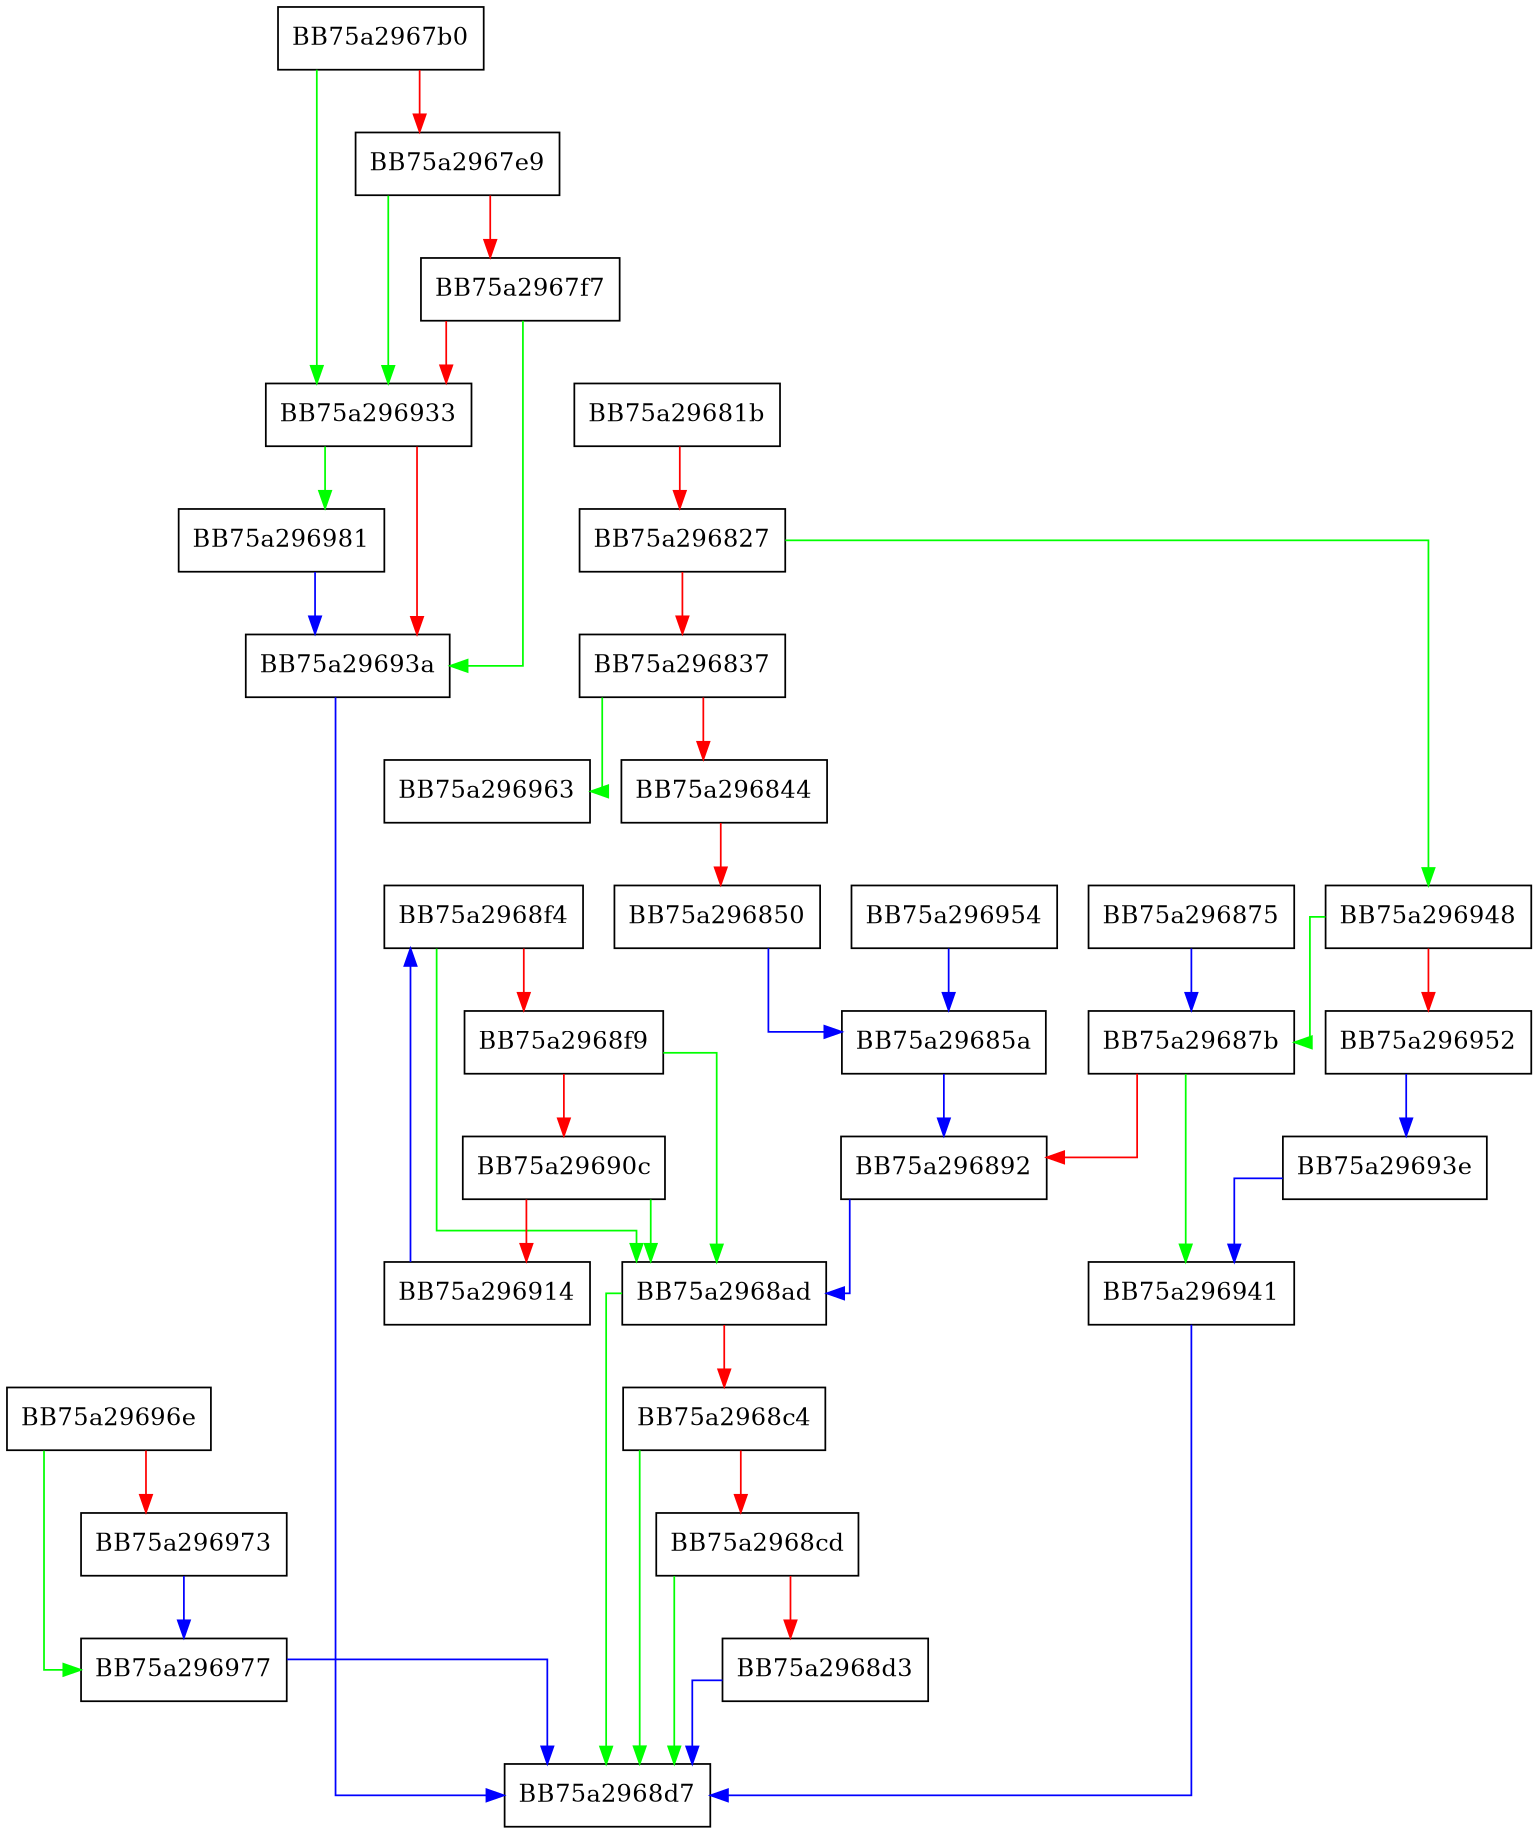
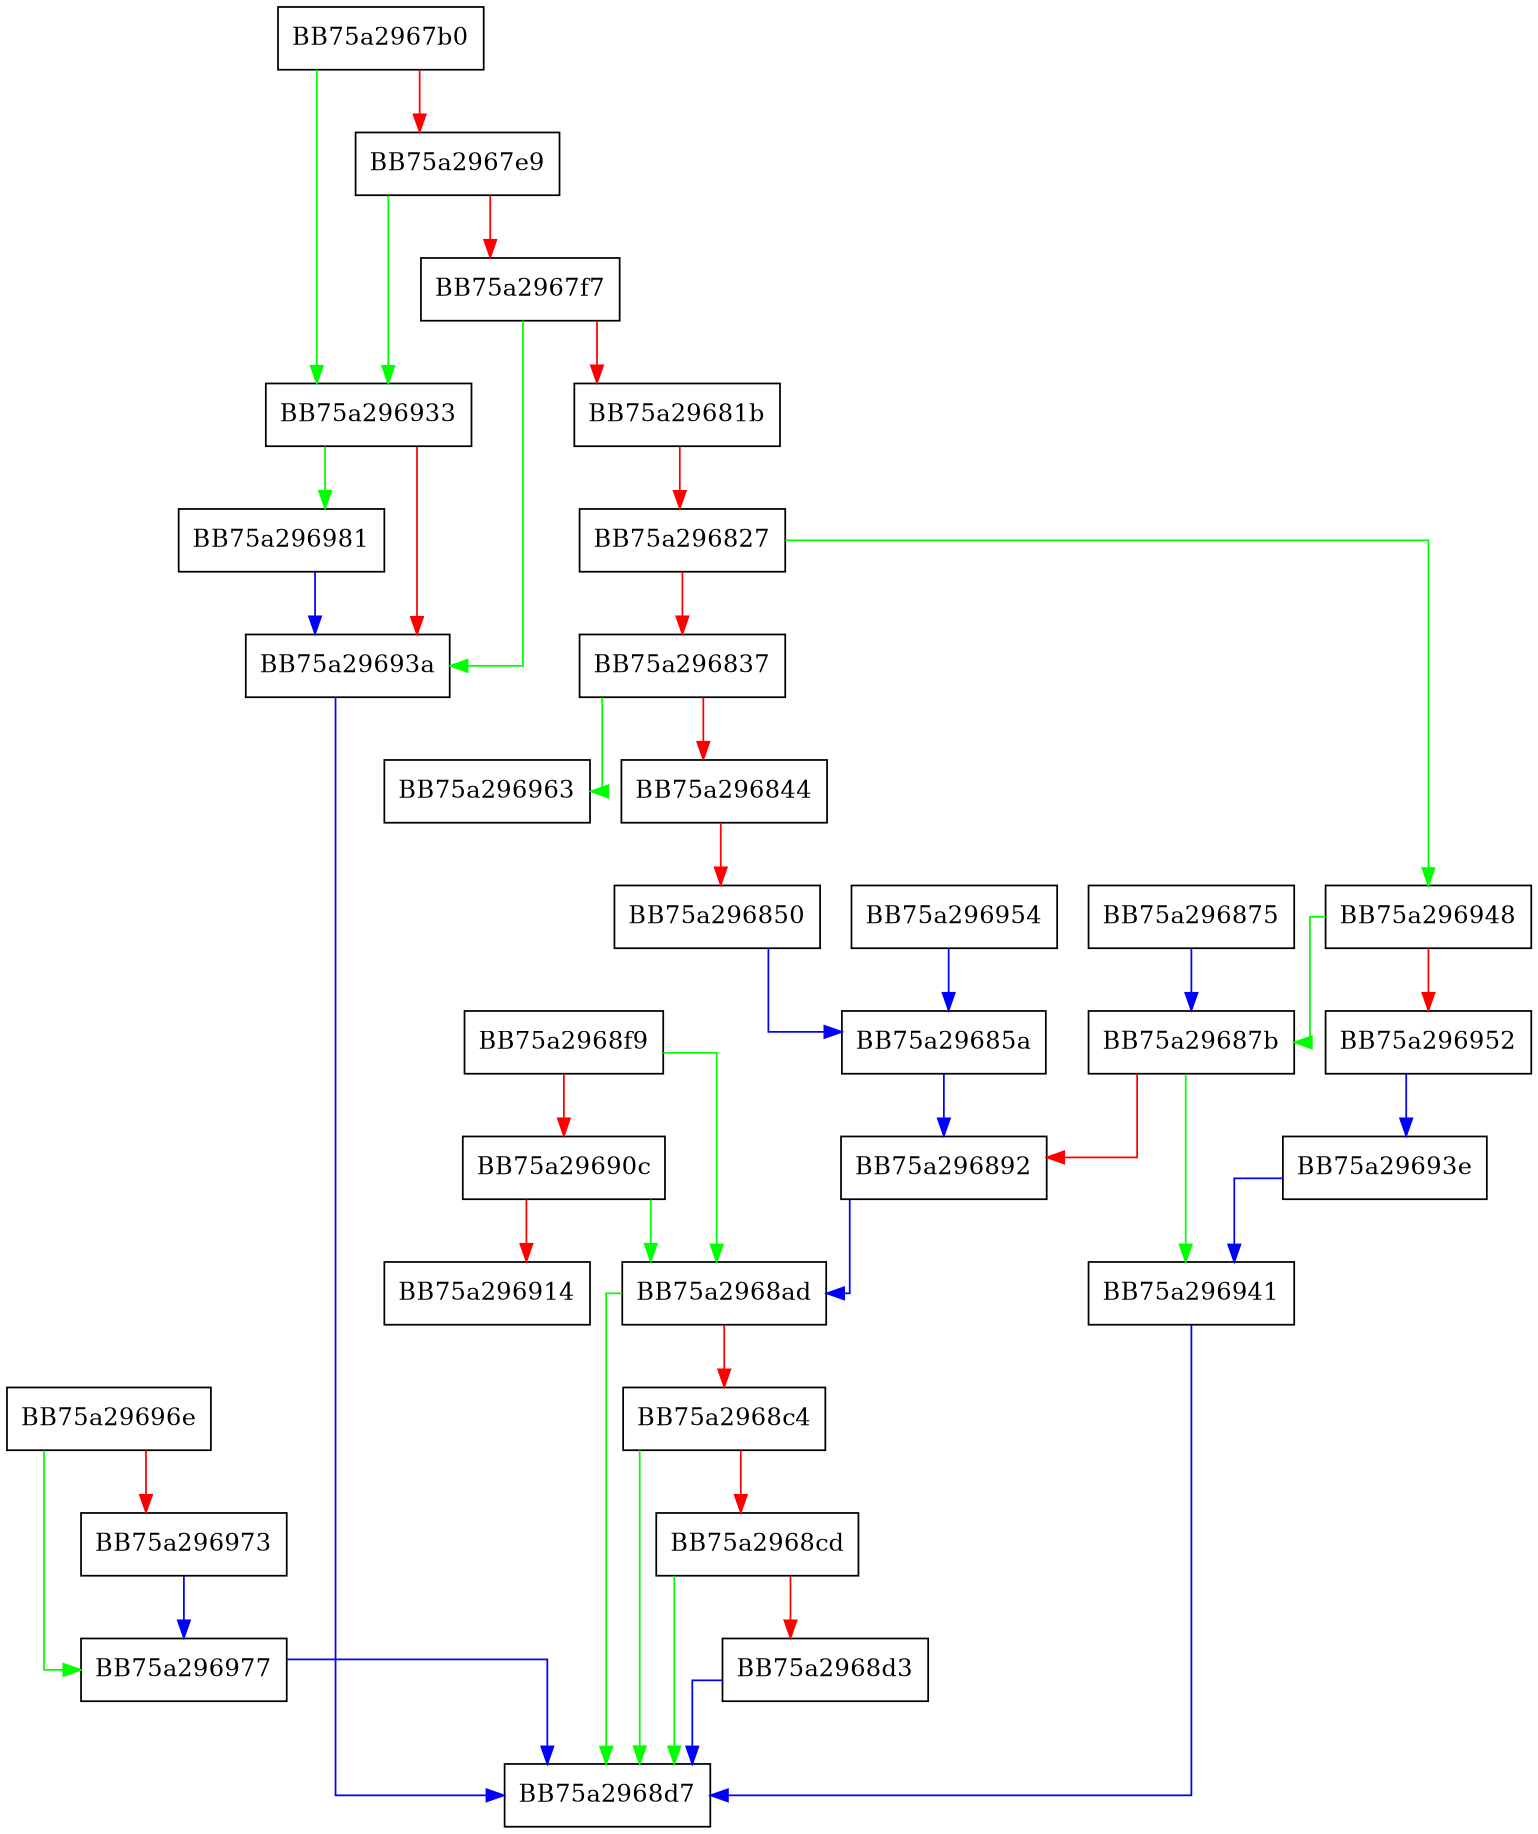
edge "BB75a2967f7" -> "BB75a296933": now "BB75a2967f7" -> "BB75a29681b"
node "BB75a2968f4": removed
